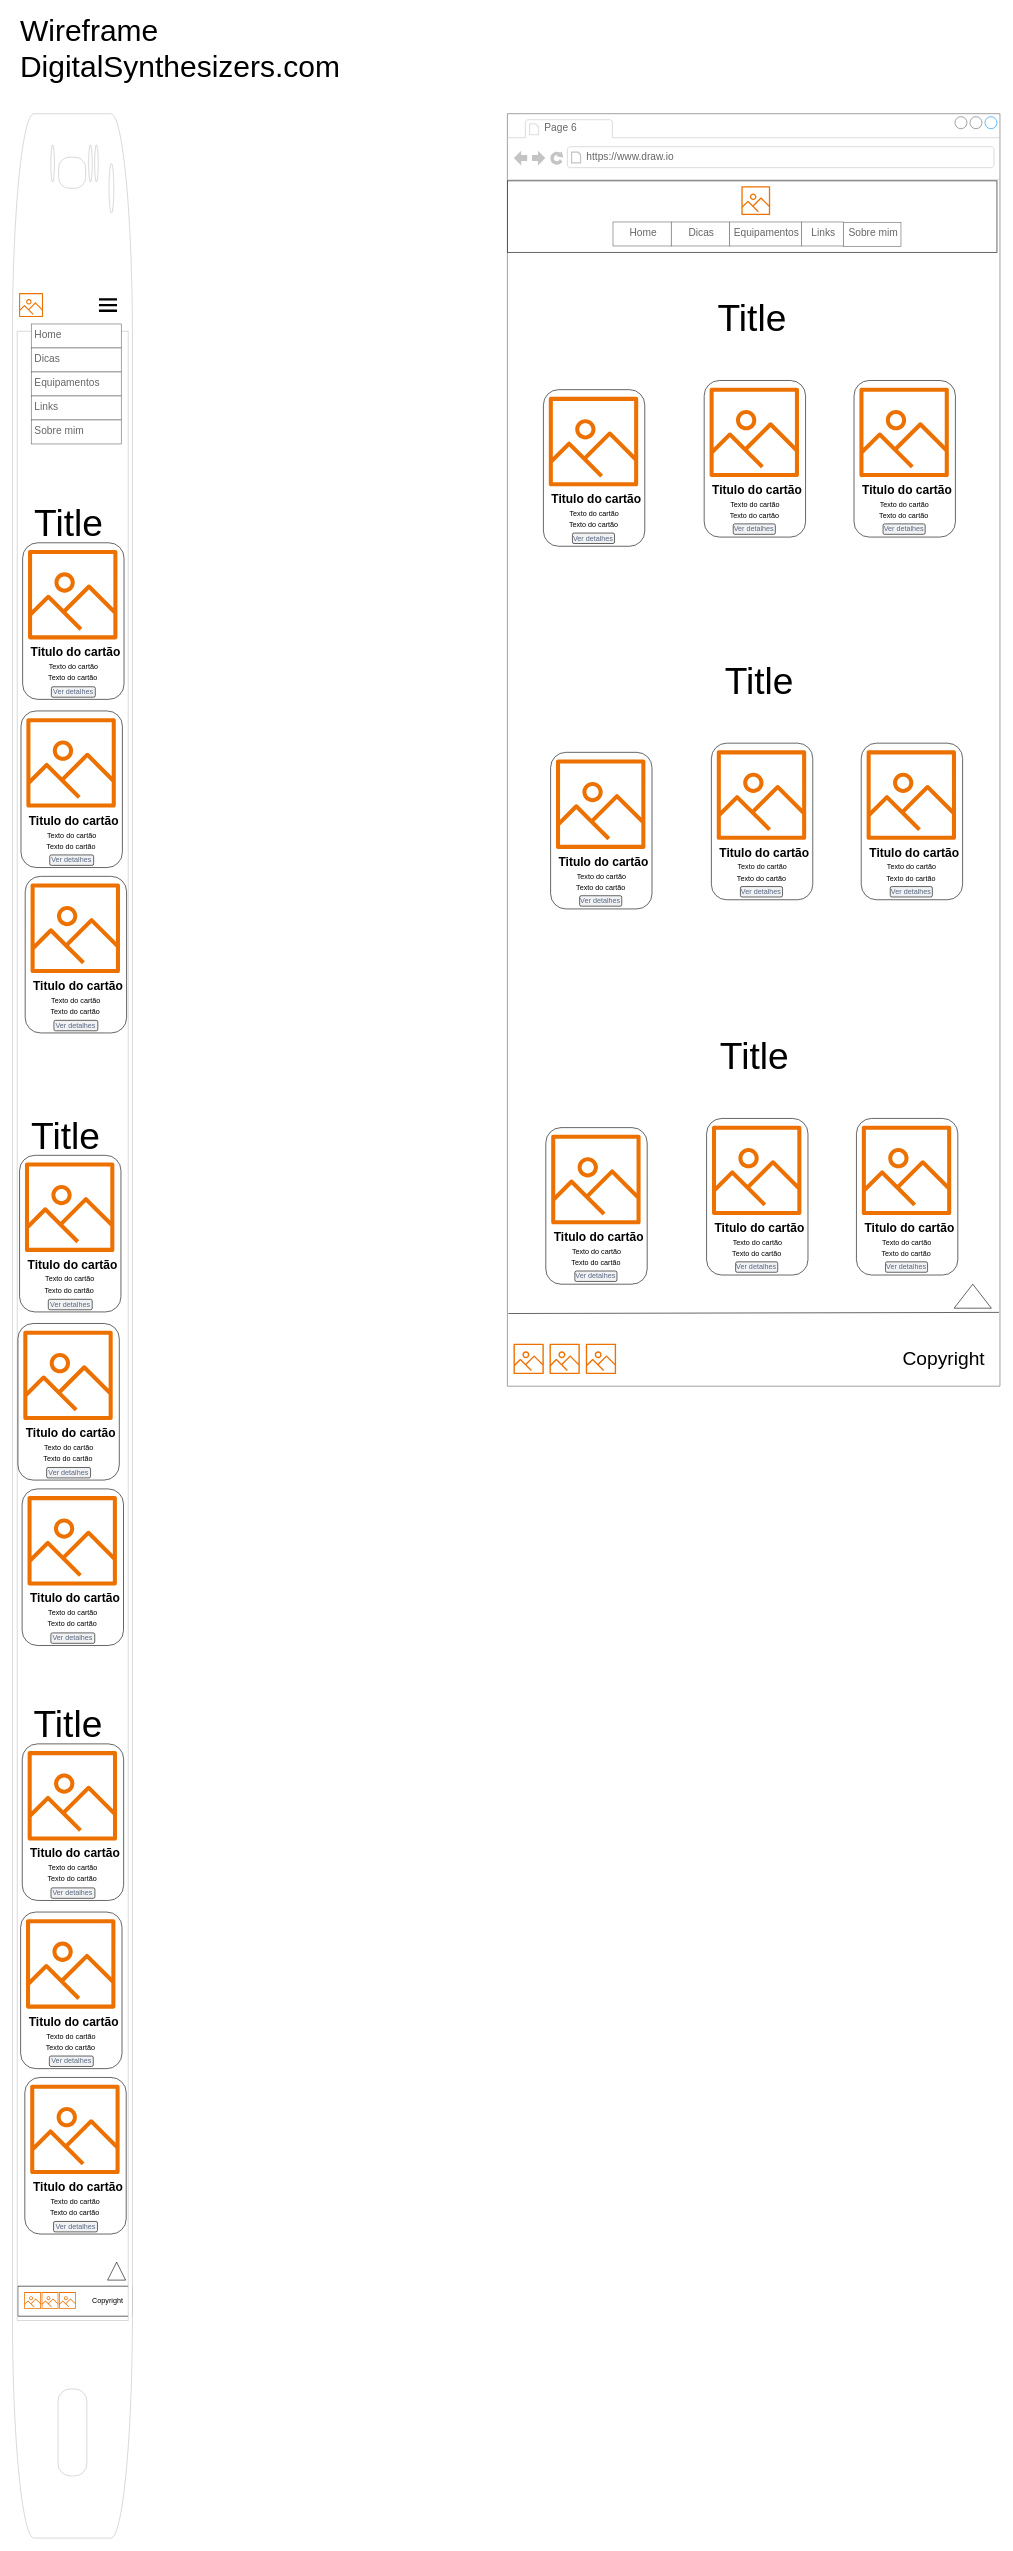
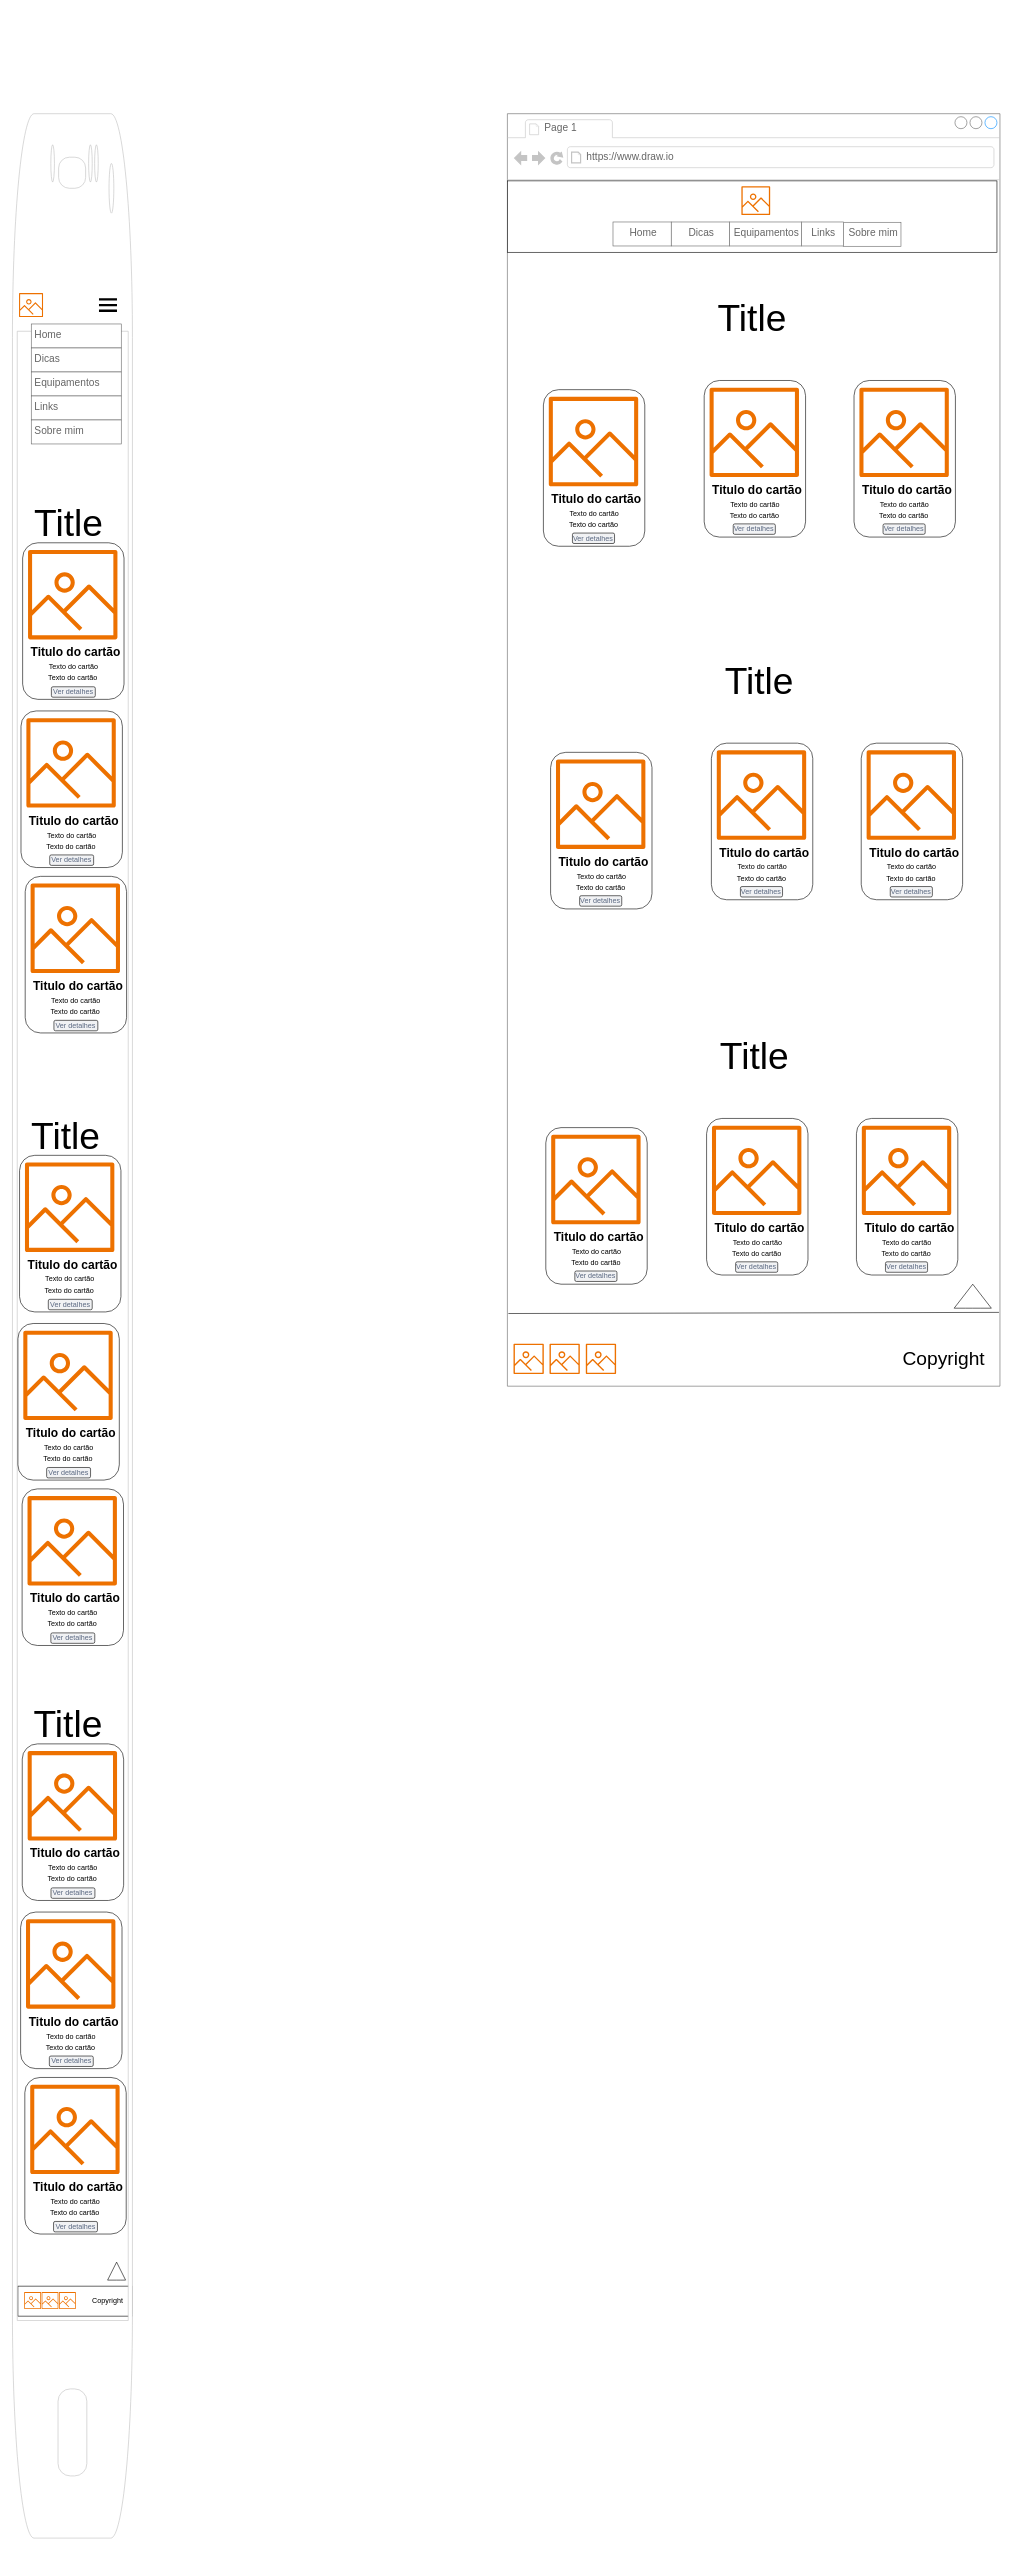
node "Wireframe DigitalSynthesizers.com": removed
node "Page 6": label "Page 6" -> "Page 1"
